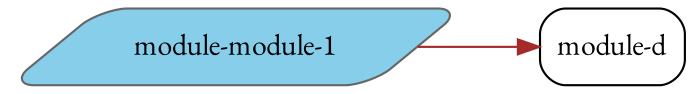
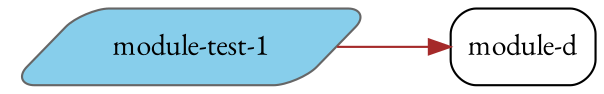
node "module-module-1": label "module-module-1" -> "module-test-1"
